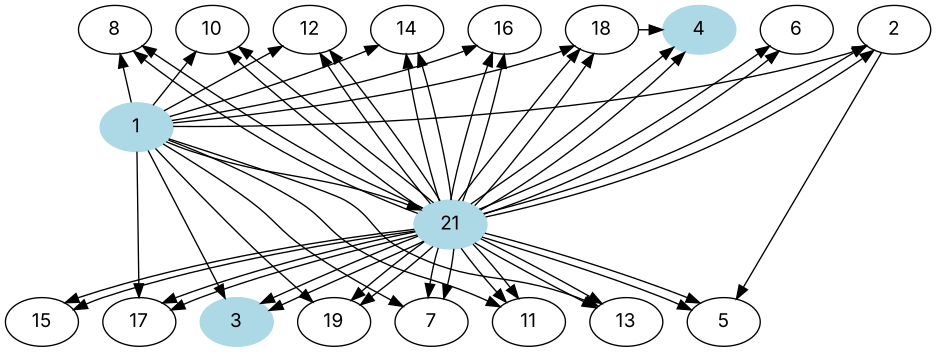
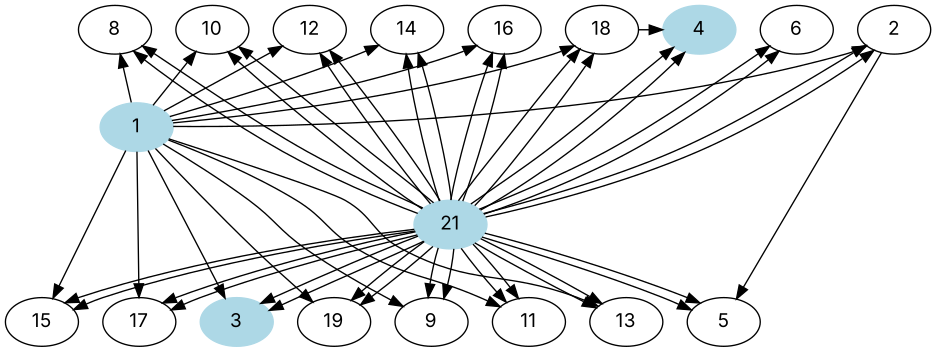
edge "1" -> "21": now "1" -> "15"
node "7": label "7" -> "9"
